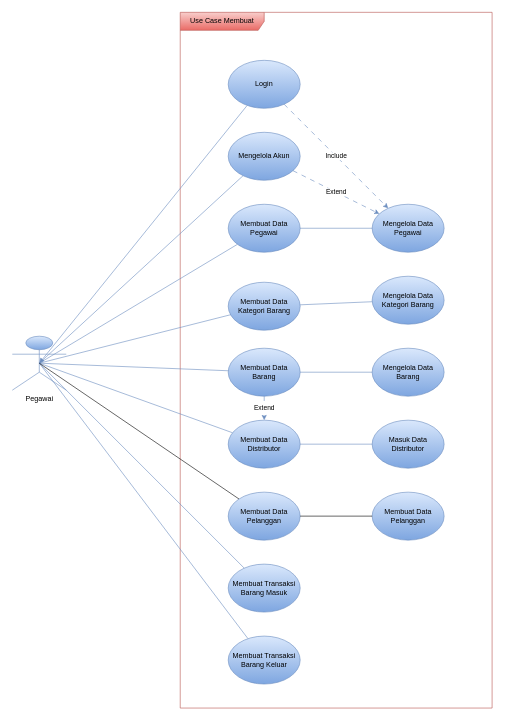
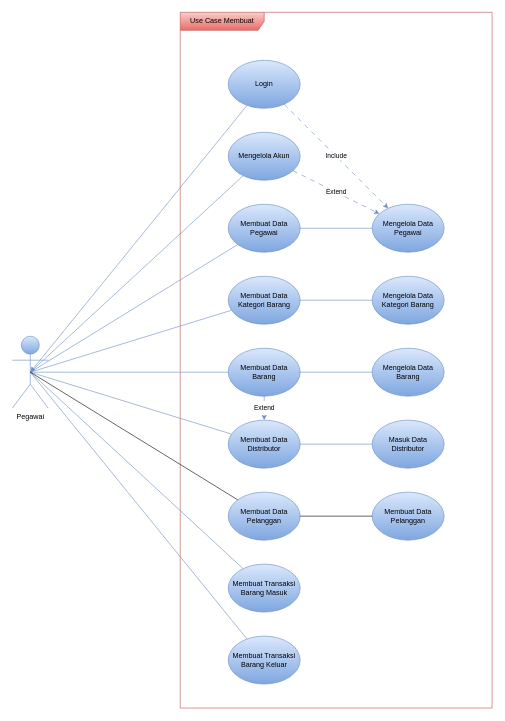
node "Membuat Data Kategori Barang": moved (264, 306) -> (264, 300)
node "Pegawai": size 54x54 -> 36x72
